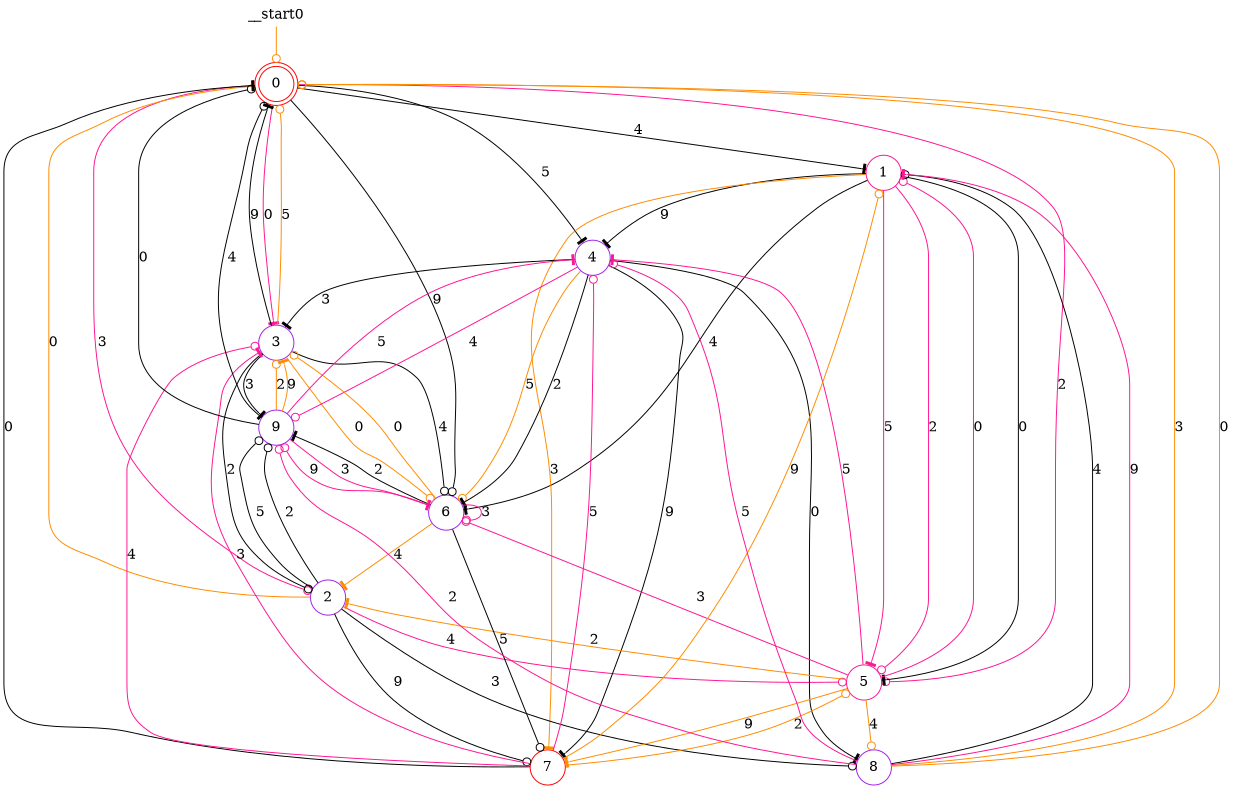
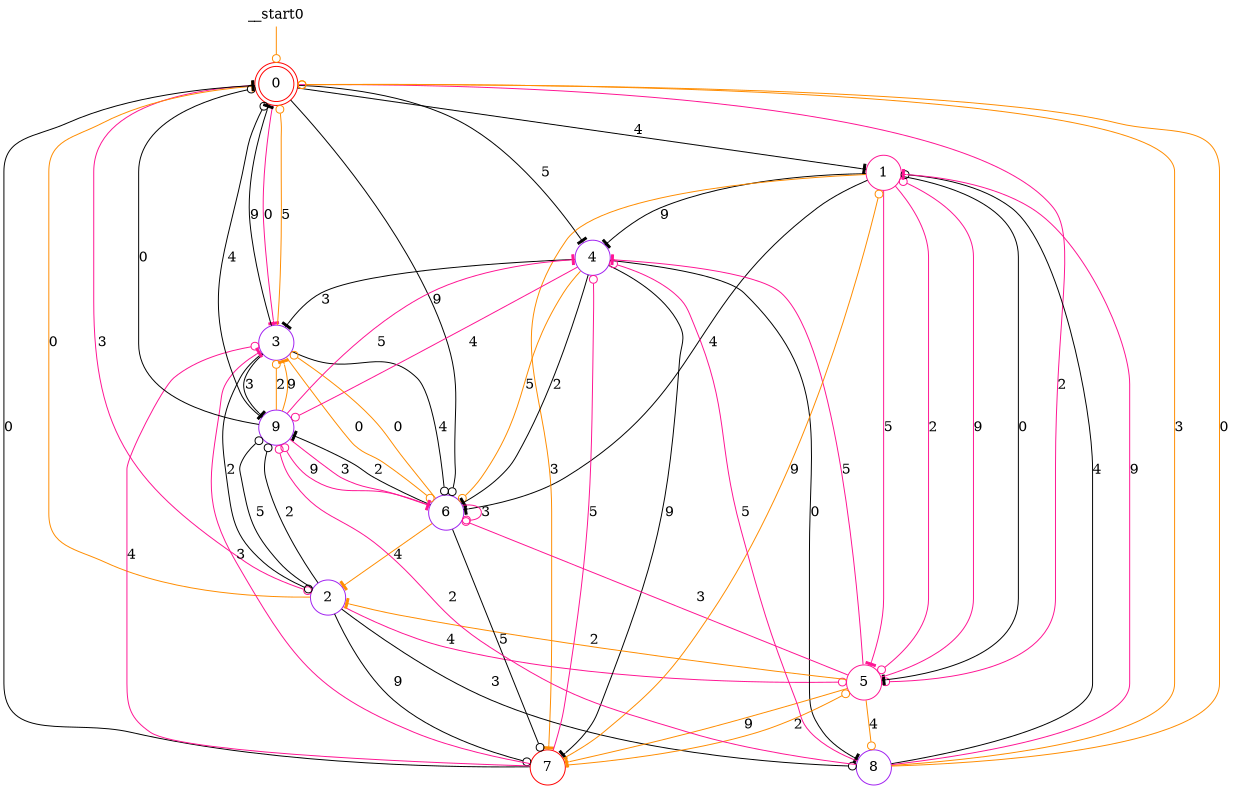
edge "5" -> "1": label "0" -> "9"
